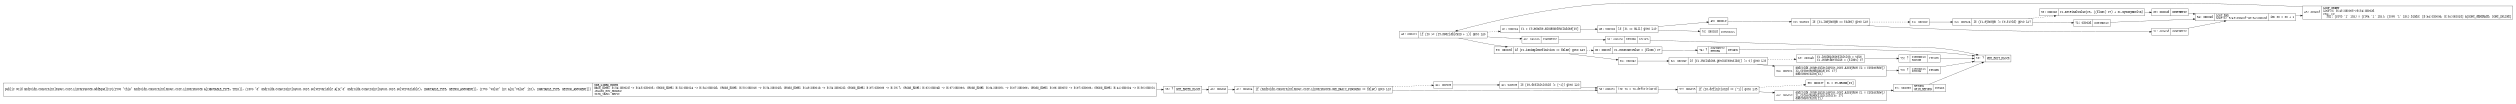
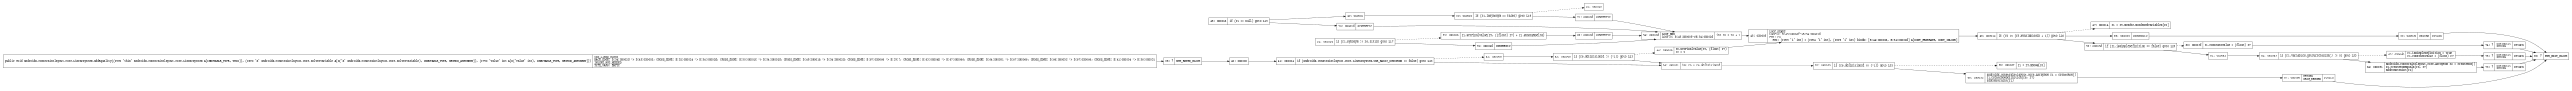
edge "51: 0x0020" -> "52: 0x0024": removed
edge "70: 0x002d" -> "54: 0x002d": added
edge "47: 0x0014" -> "48: 0x001a": removed
node "44: 0x000a": added
